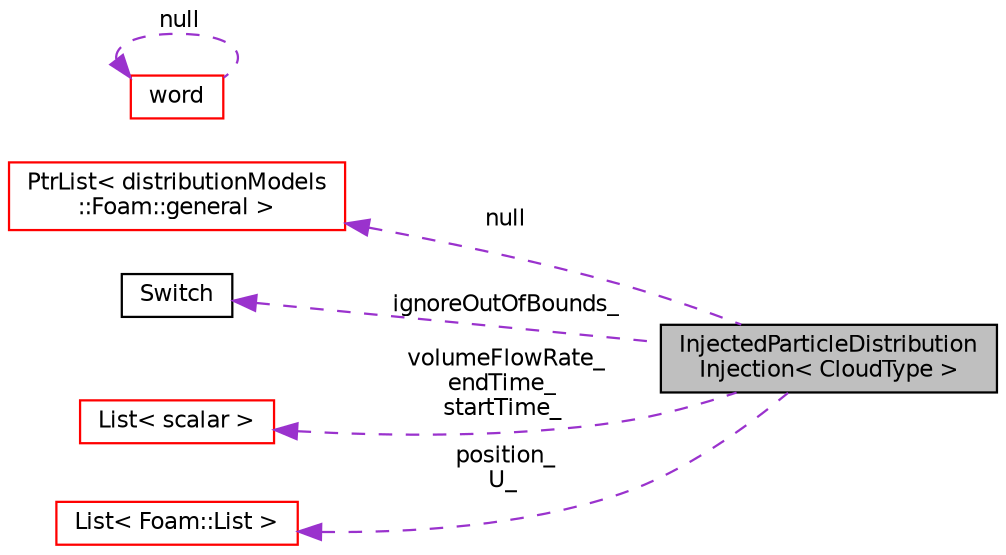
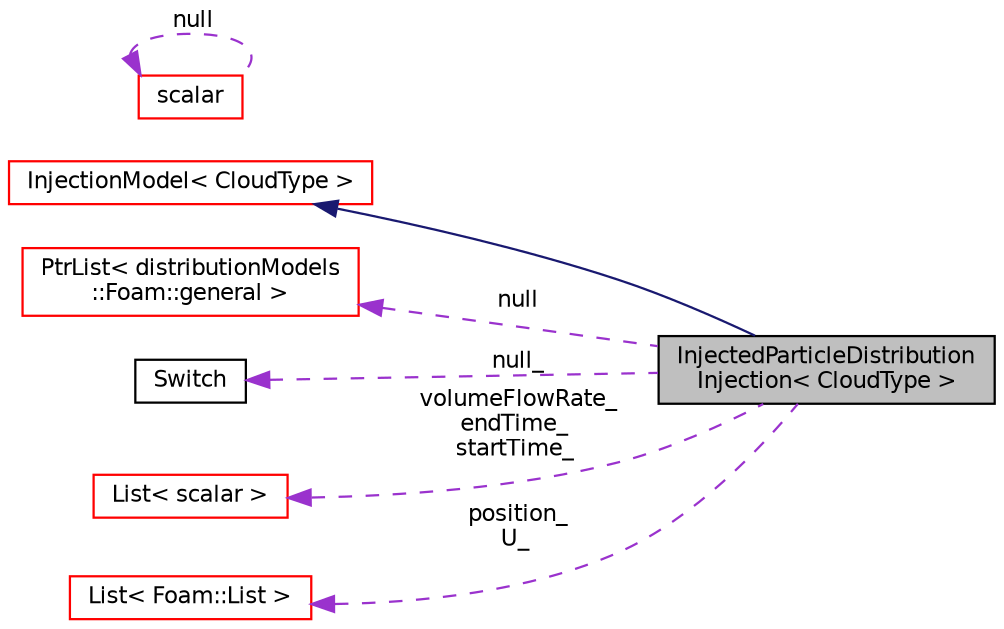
node "word": label "word" -> "scalar"
node "InjectionModel< CloudType >": added
edge "InjectedParticleDistribution Injection< CloudType >" -> "Switch": label " ignoreOutOfBounds_" -> " null_"
